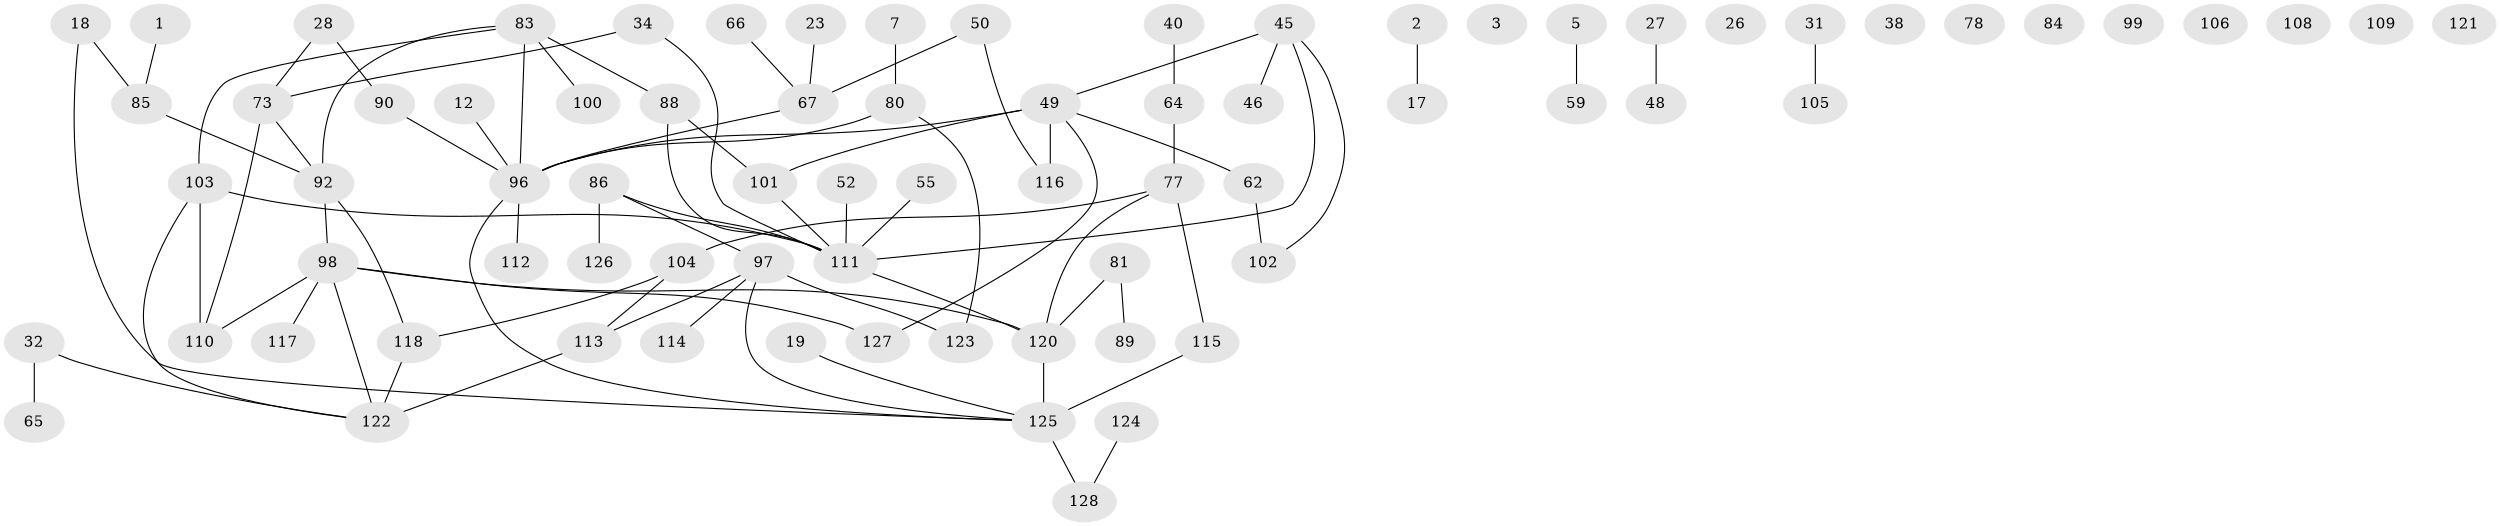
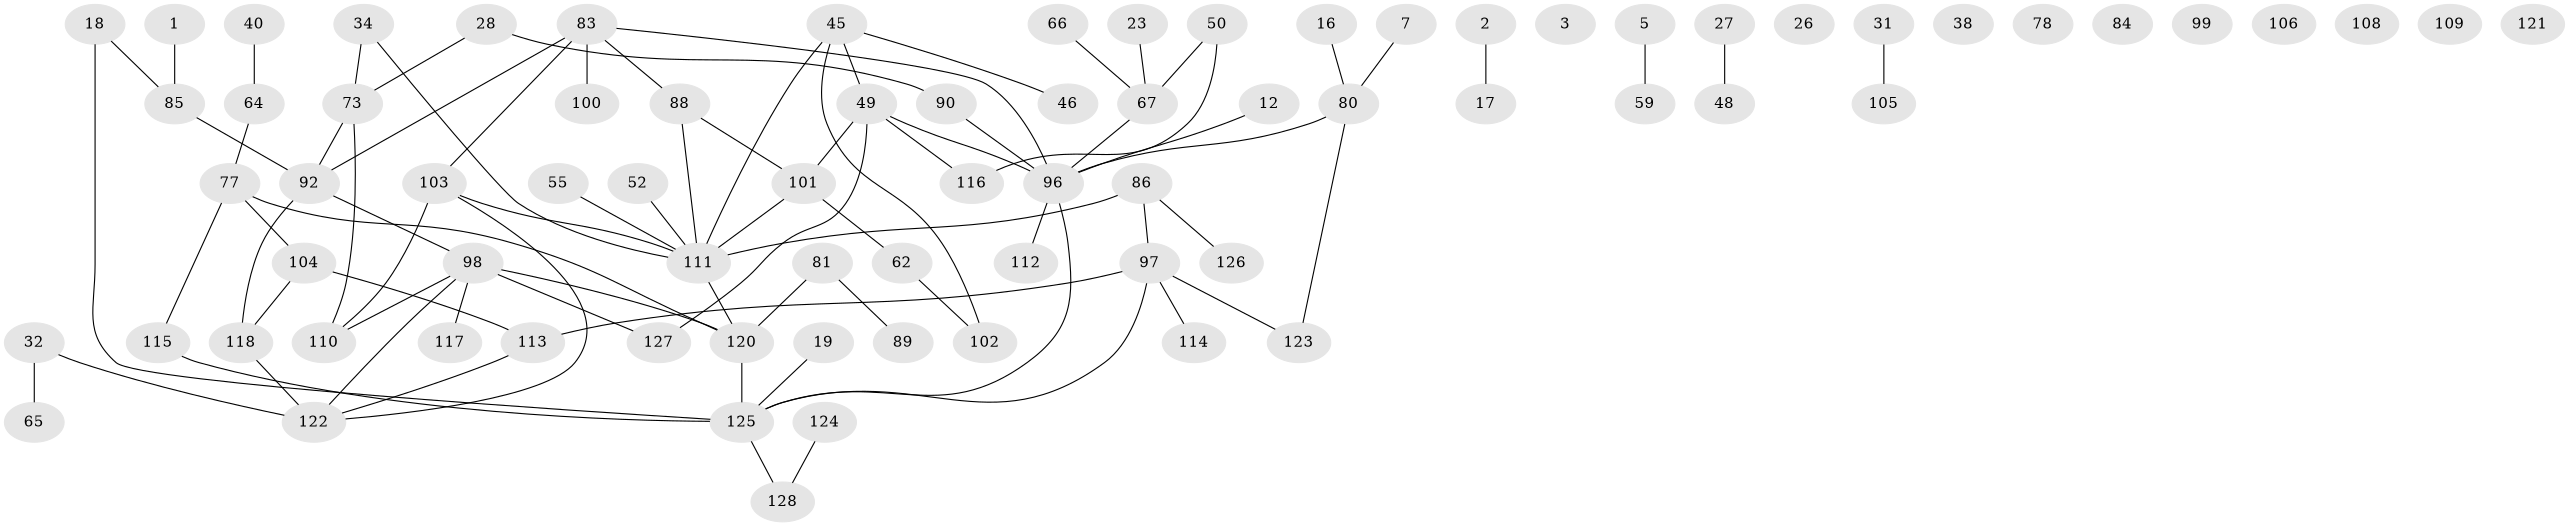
node "16": added
edge "49" -- "62": now "101" -- "62"
